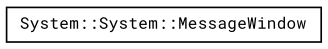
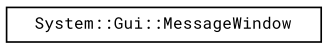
node "System::System::MessageWindow": label "System::System::MessageWindow" -> "System::Gui::MessageWindow"
